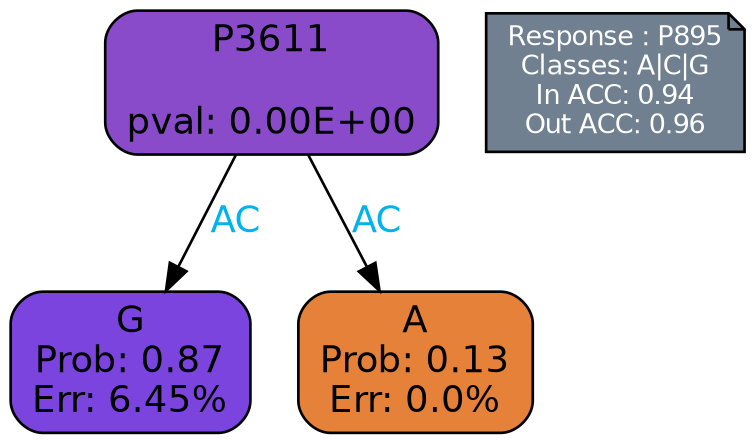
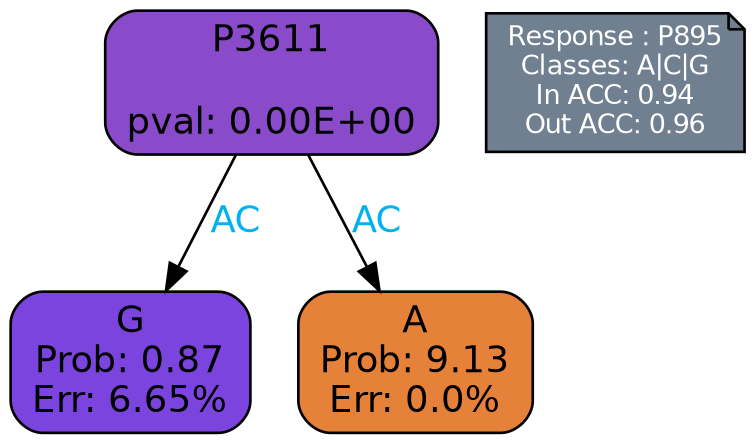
node "G Prob: 0.87 Err: 6.45%": label "G Prob: 0.87 Err: 6.45%" -> "G Prob: 0.87 Err: 6.65%"
node "A Prob: 0.13 Err: 0.0%": label "A Prob: 0.13 Err: 0.0%" -> "A Prob: 9.13 Err: 0.0%"
